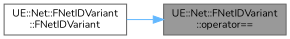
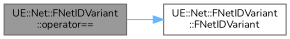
edge "UE::Net::FNetIDVariant ::FNetIDVariant" -> "UE::Net::FNetIDVariant ::operator==": reversed
